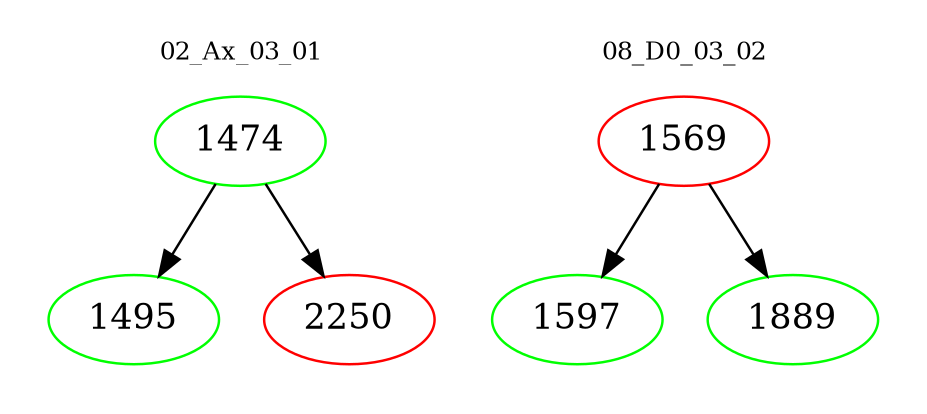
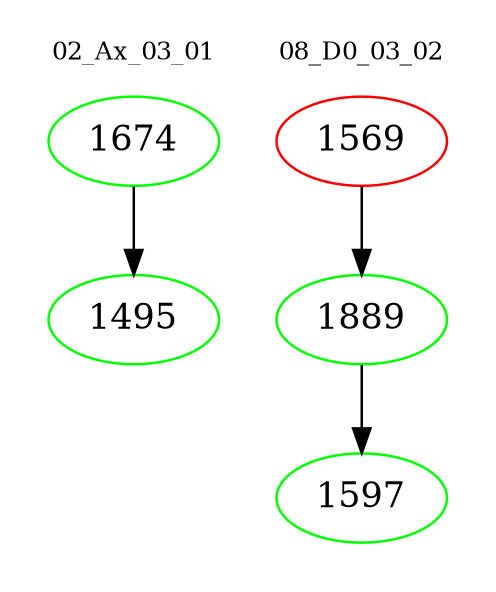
node "1474": label "1474" -> "1674"
edge "1569" -> "1597": now "1889" -> "1597"
node "2250": removed
